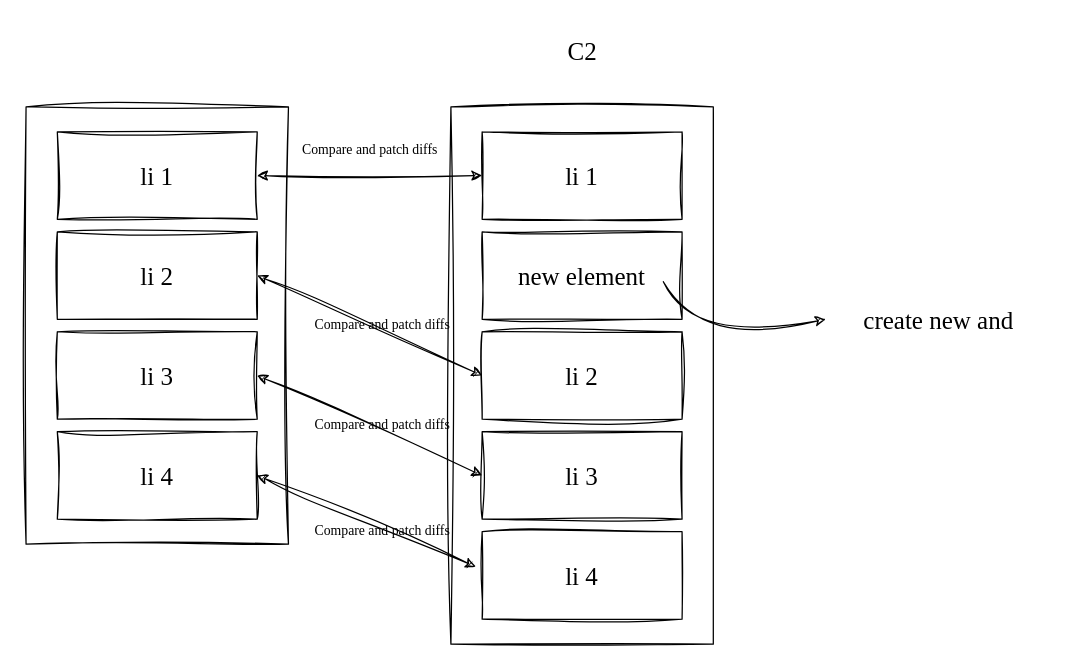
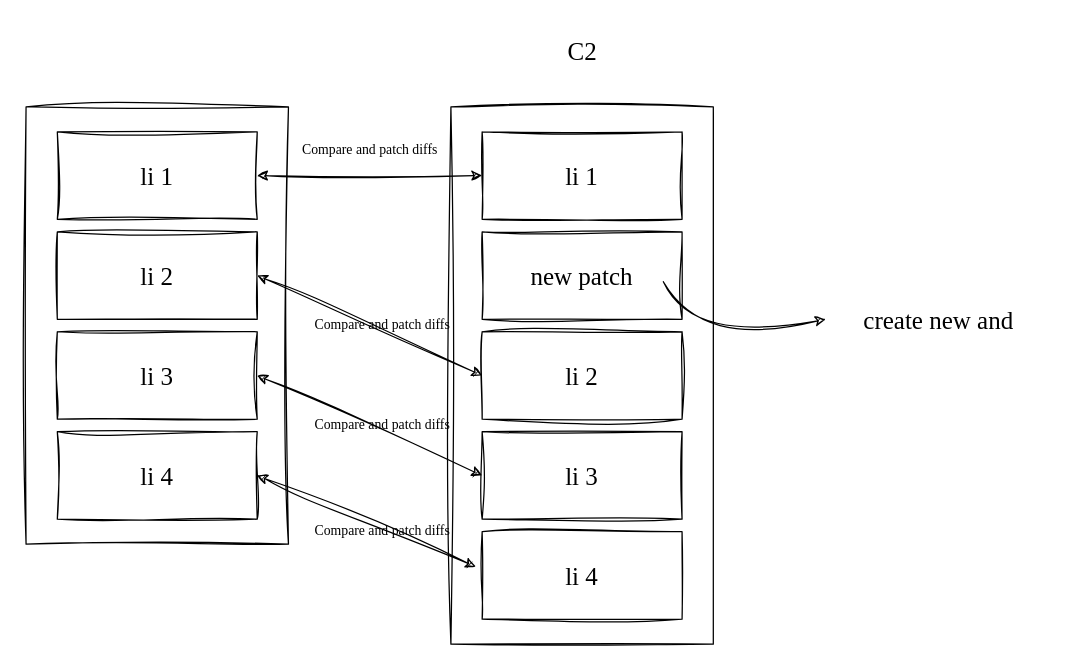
node "new element": label "new element" -> "new patch"
